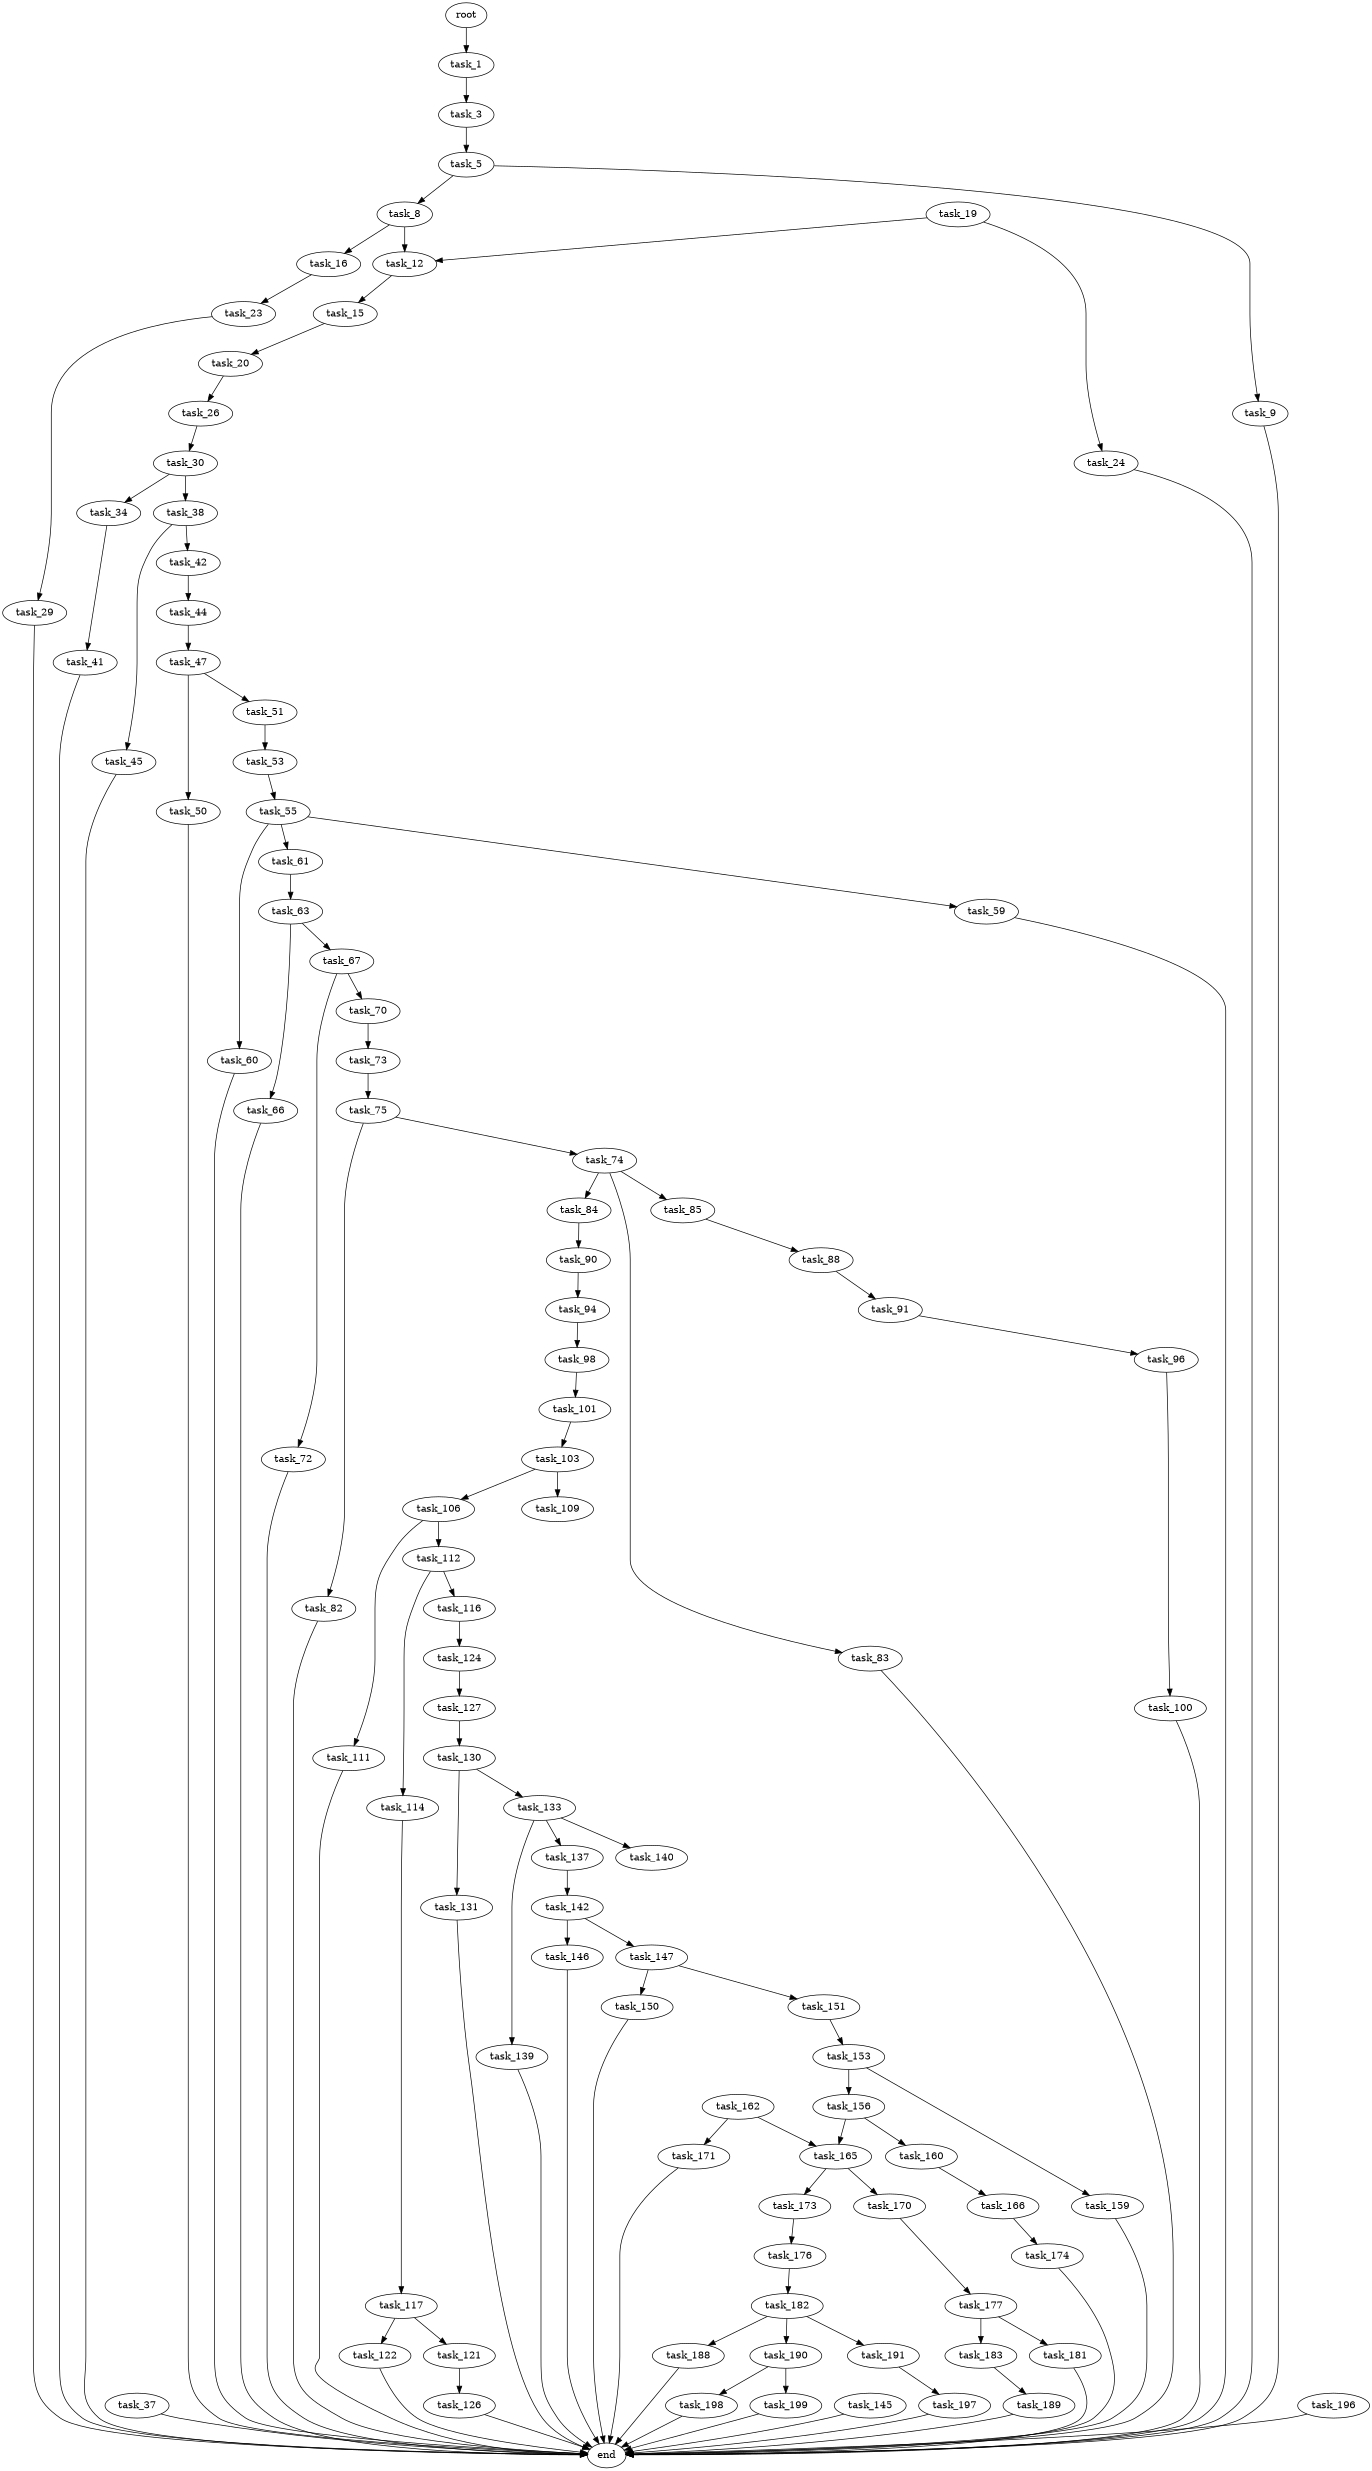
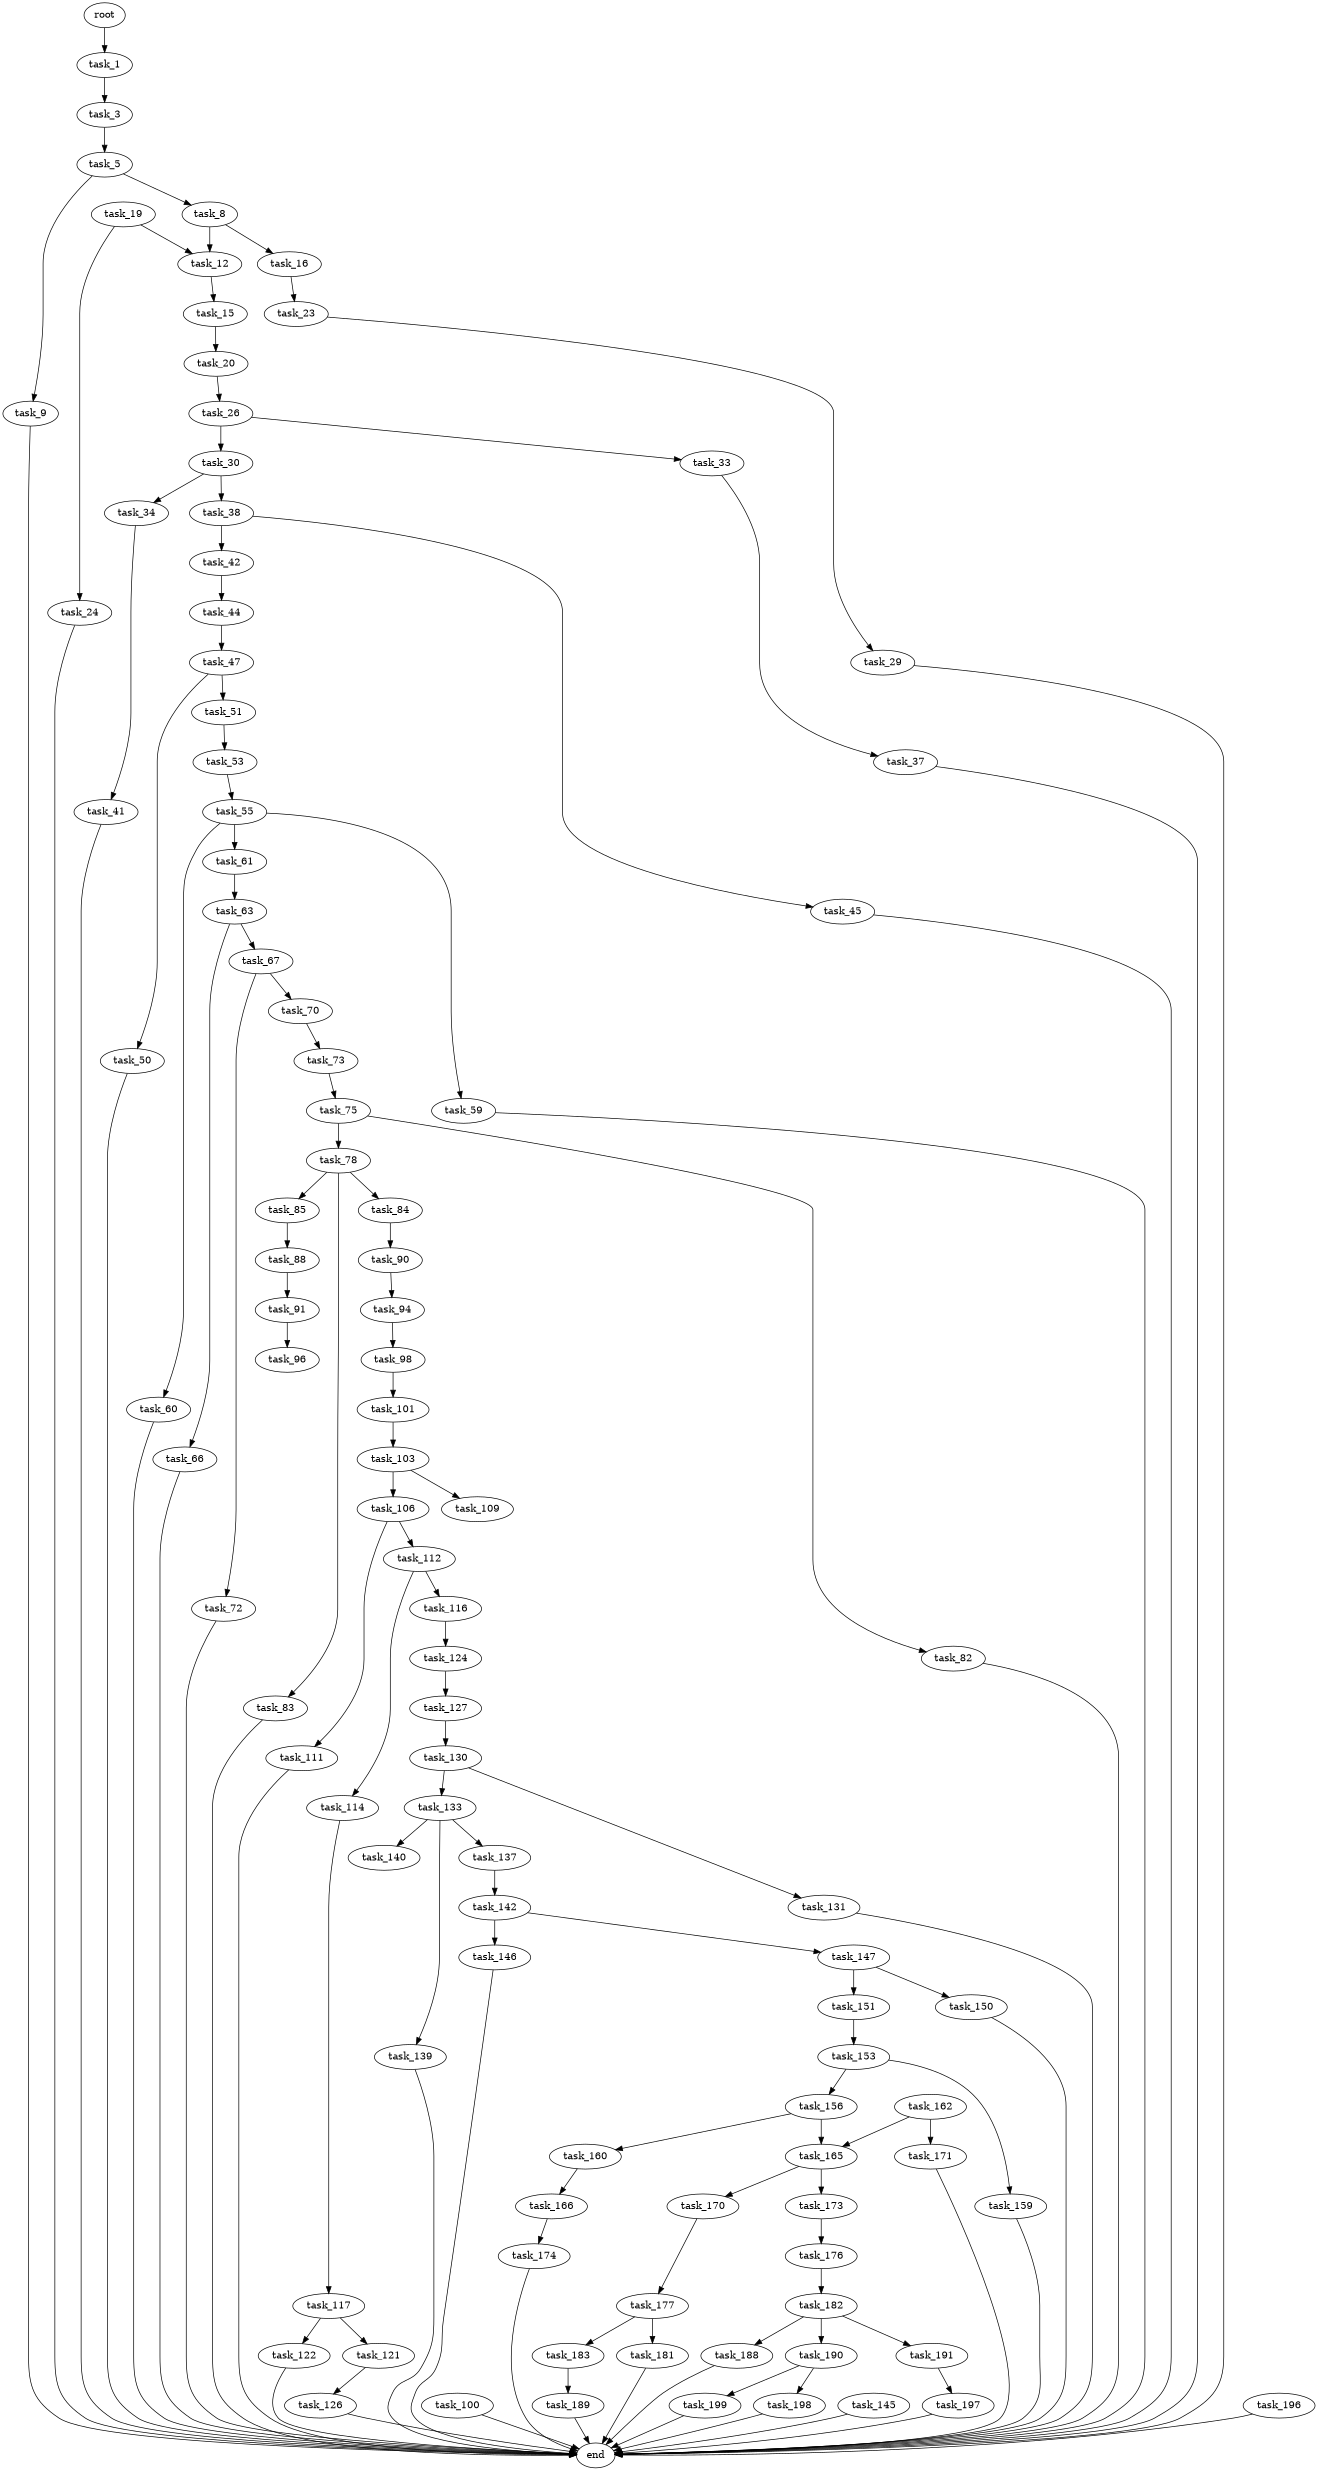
node "task_33": added
node "task_74": label "task_74" -> "task_78"
edge "task_96" -> "task_100": removed
